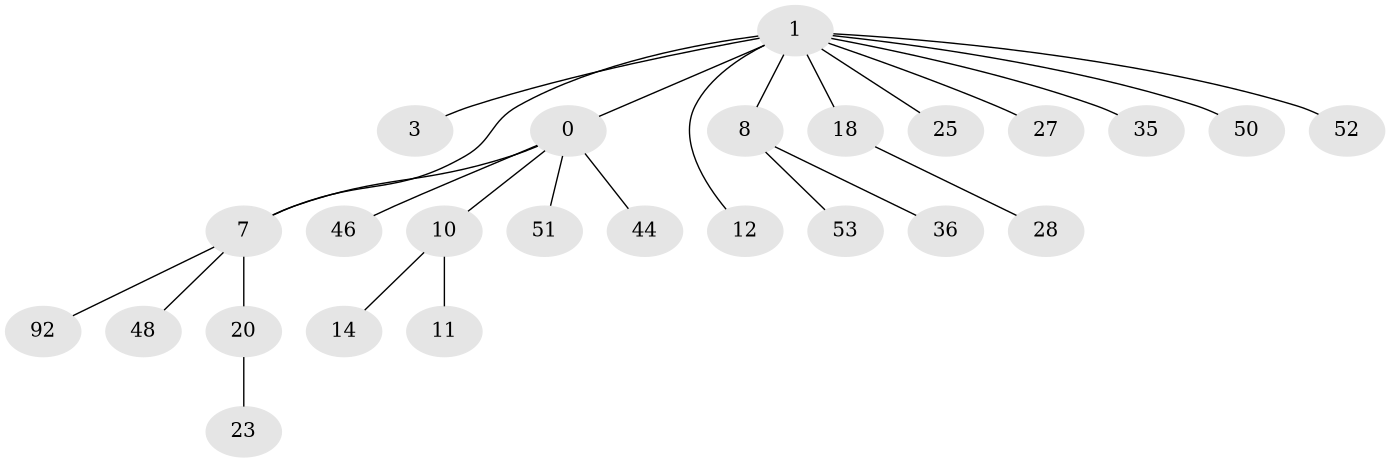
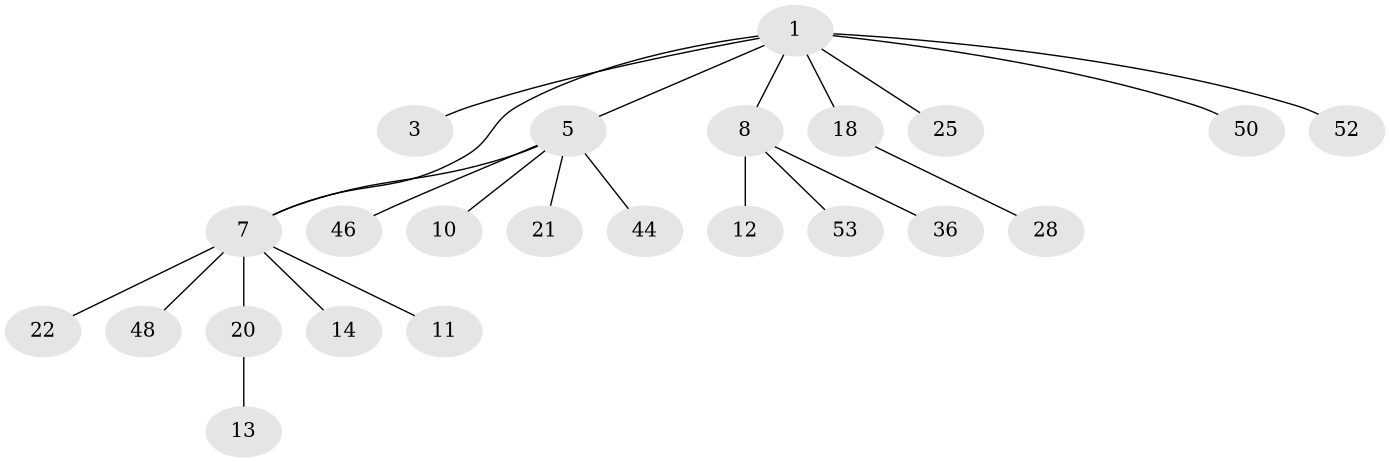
edge "1" -- "12": now "8" -- "12"
node "0": label "0" -> "5"
node "27": removed
node "35": removed
node "51": label "51" -> "21"
edge "10" -- "14": now "7" -- "14"
edge "10" -- "11": now "7" -- "11"
node "92": label "92" -> "22"
node "23": label "23" -> "13"
